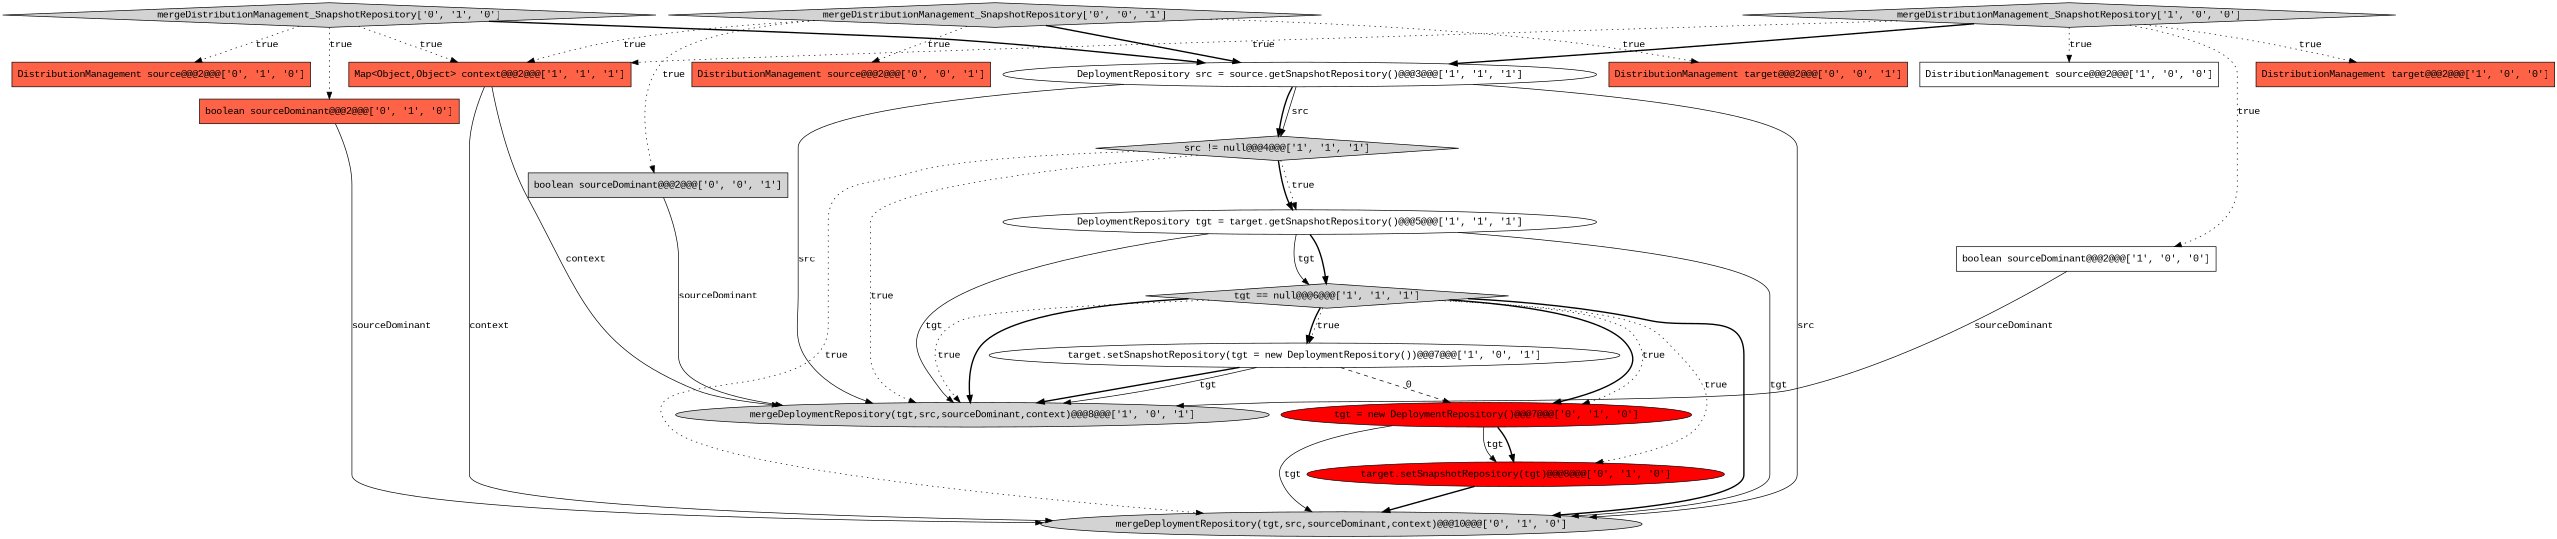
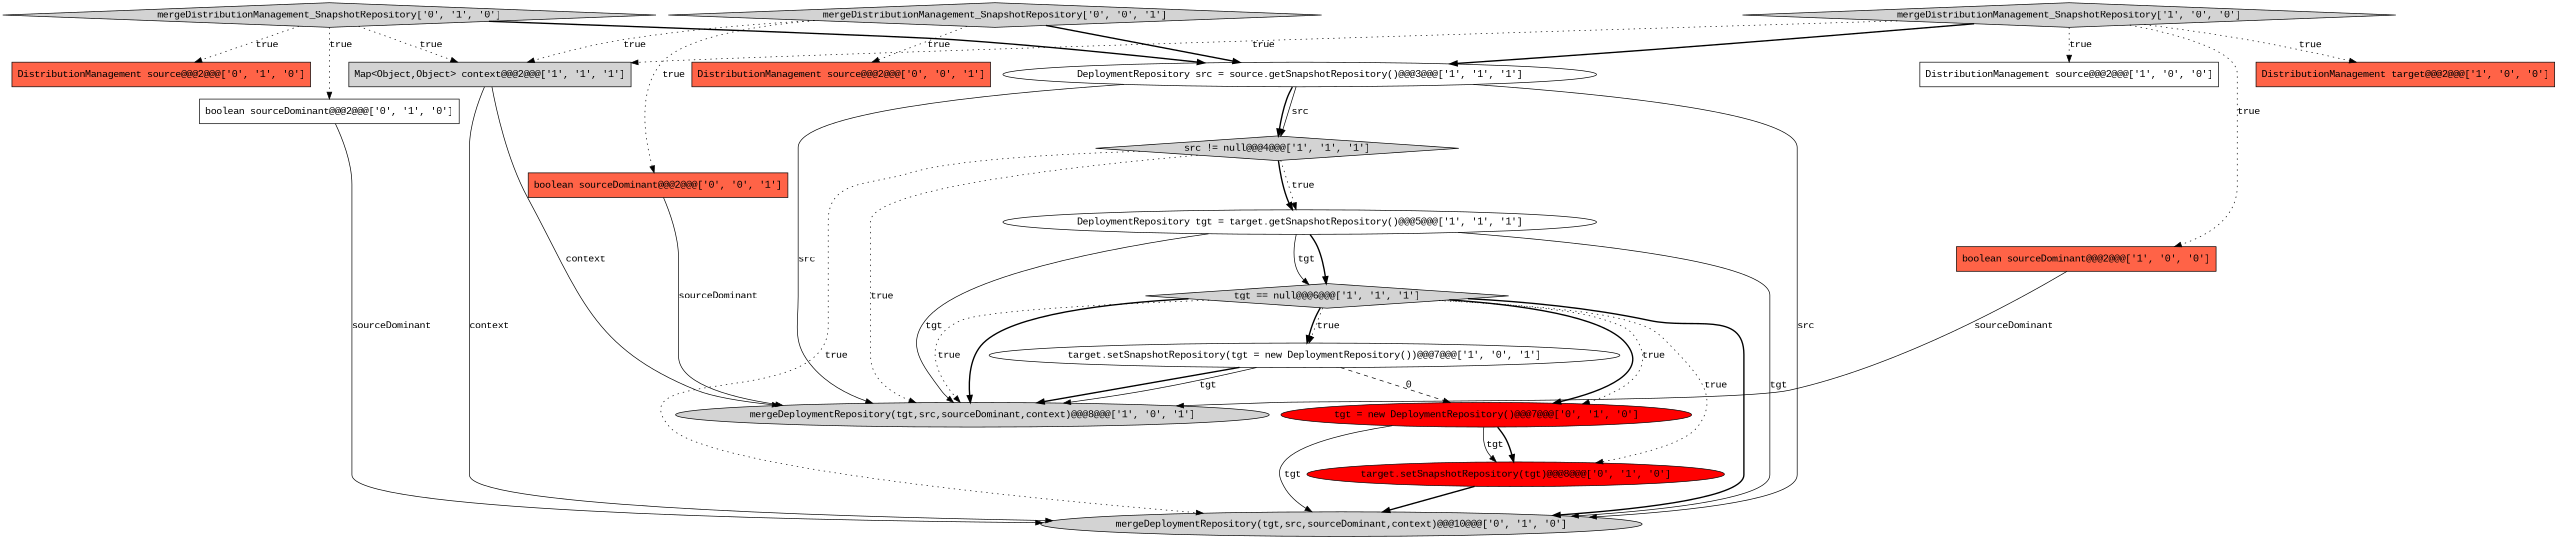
node "Map<Object,Object> context@@@2@@@['1', '1', '1']": fillcolor tomato -> lightgray
node "DistributionManagement target@@@2@@@['0', '0', '1']": removed
node "boolean sourceDominant@@@2@@@['0', '1', '0']": fillcolor tomato -> white
node "boolean sourceDominant@@@2@@@['0', '0', '1']": fillcolor lightgray -> tomato
node "boolean sourceDominant@@@2@@@['1', '0', '0']": fillcolor white -> tomato
